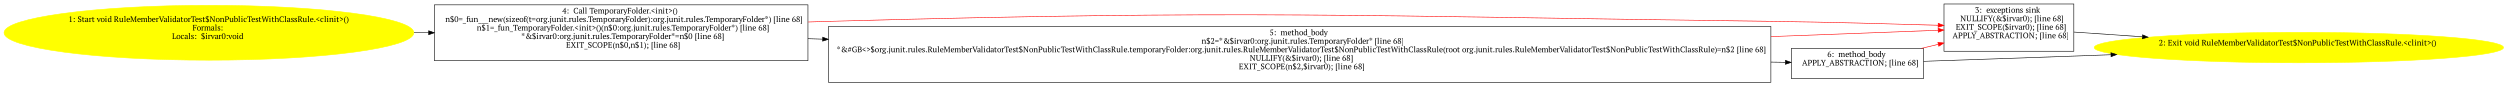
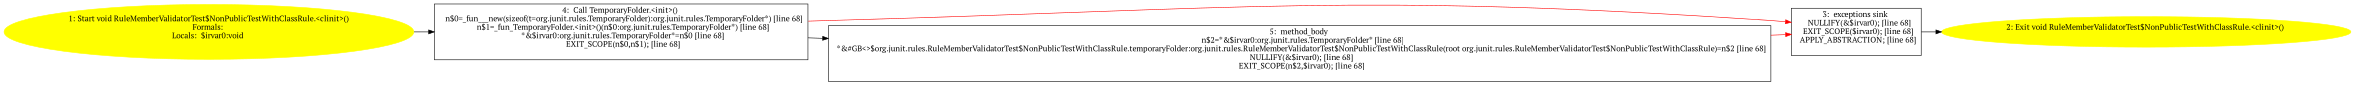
node "6:  method_body APPLY_ABSTRACTION; [line 68]": removed
